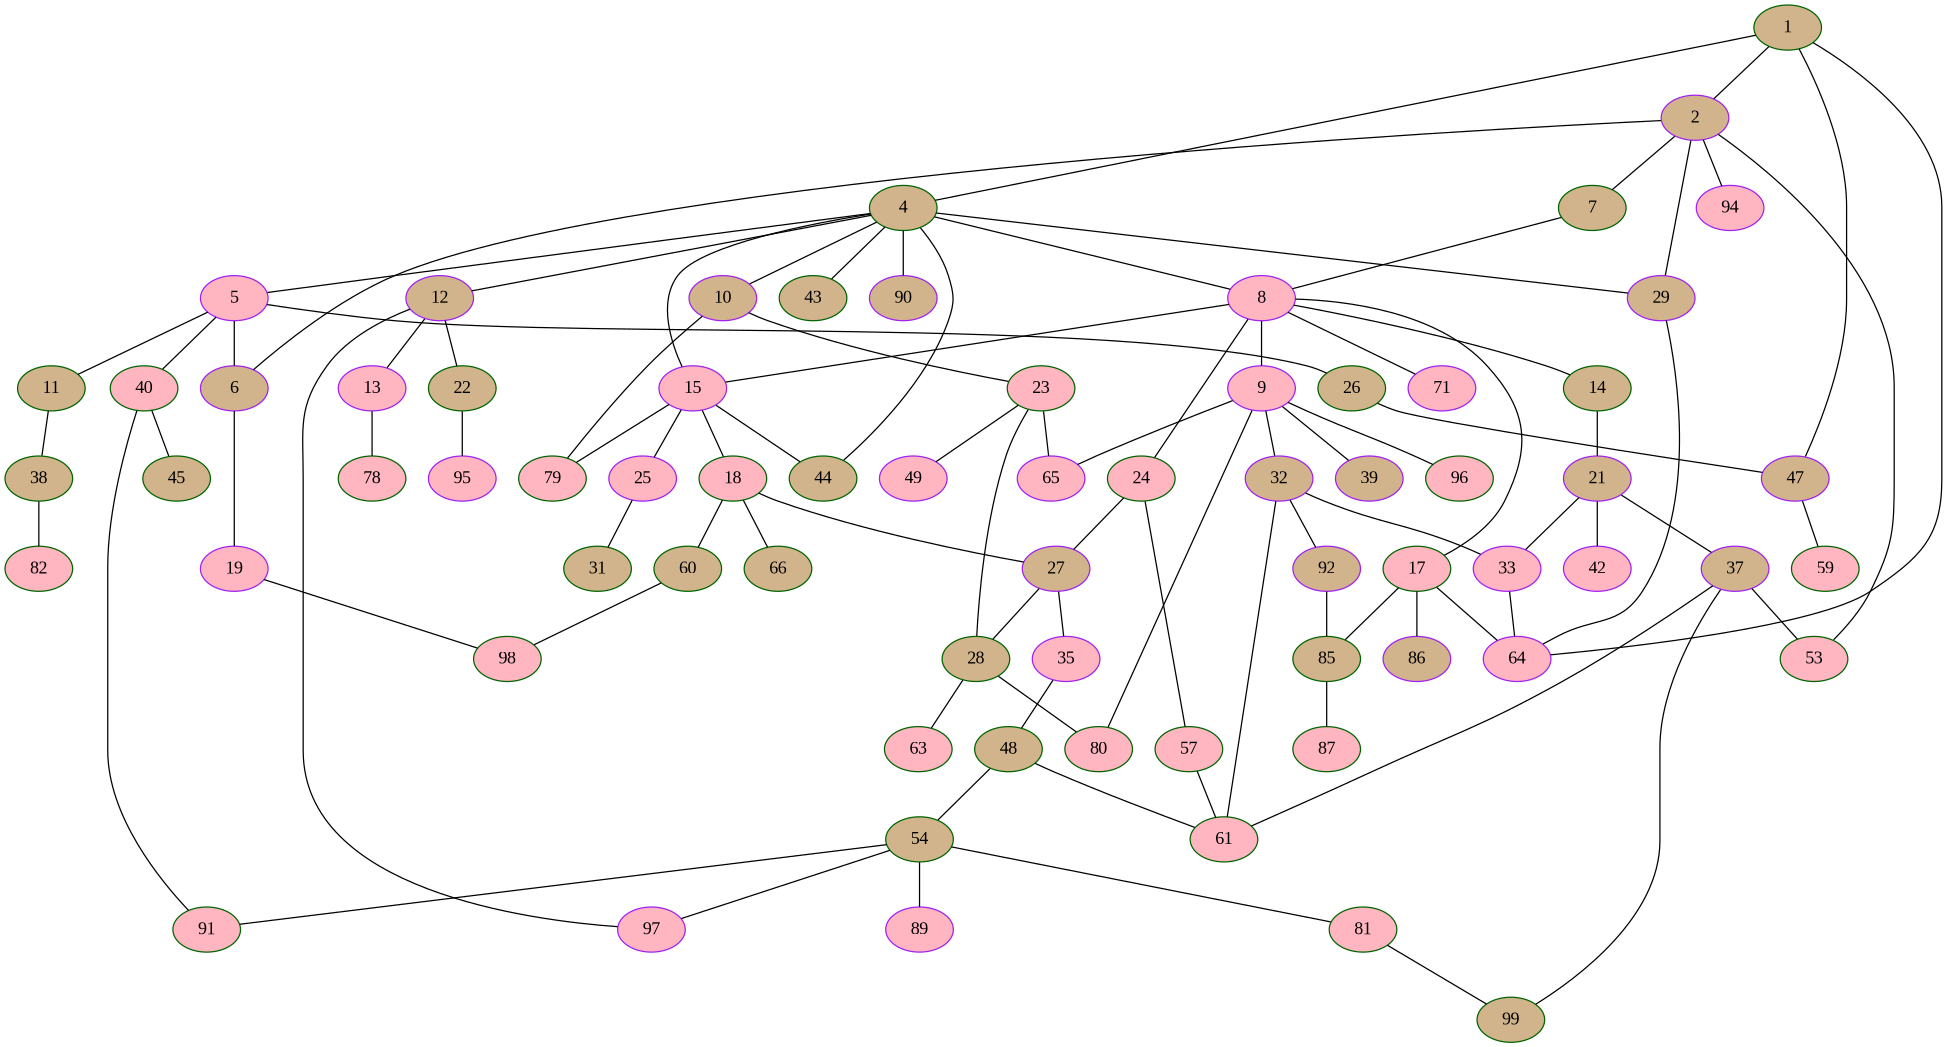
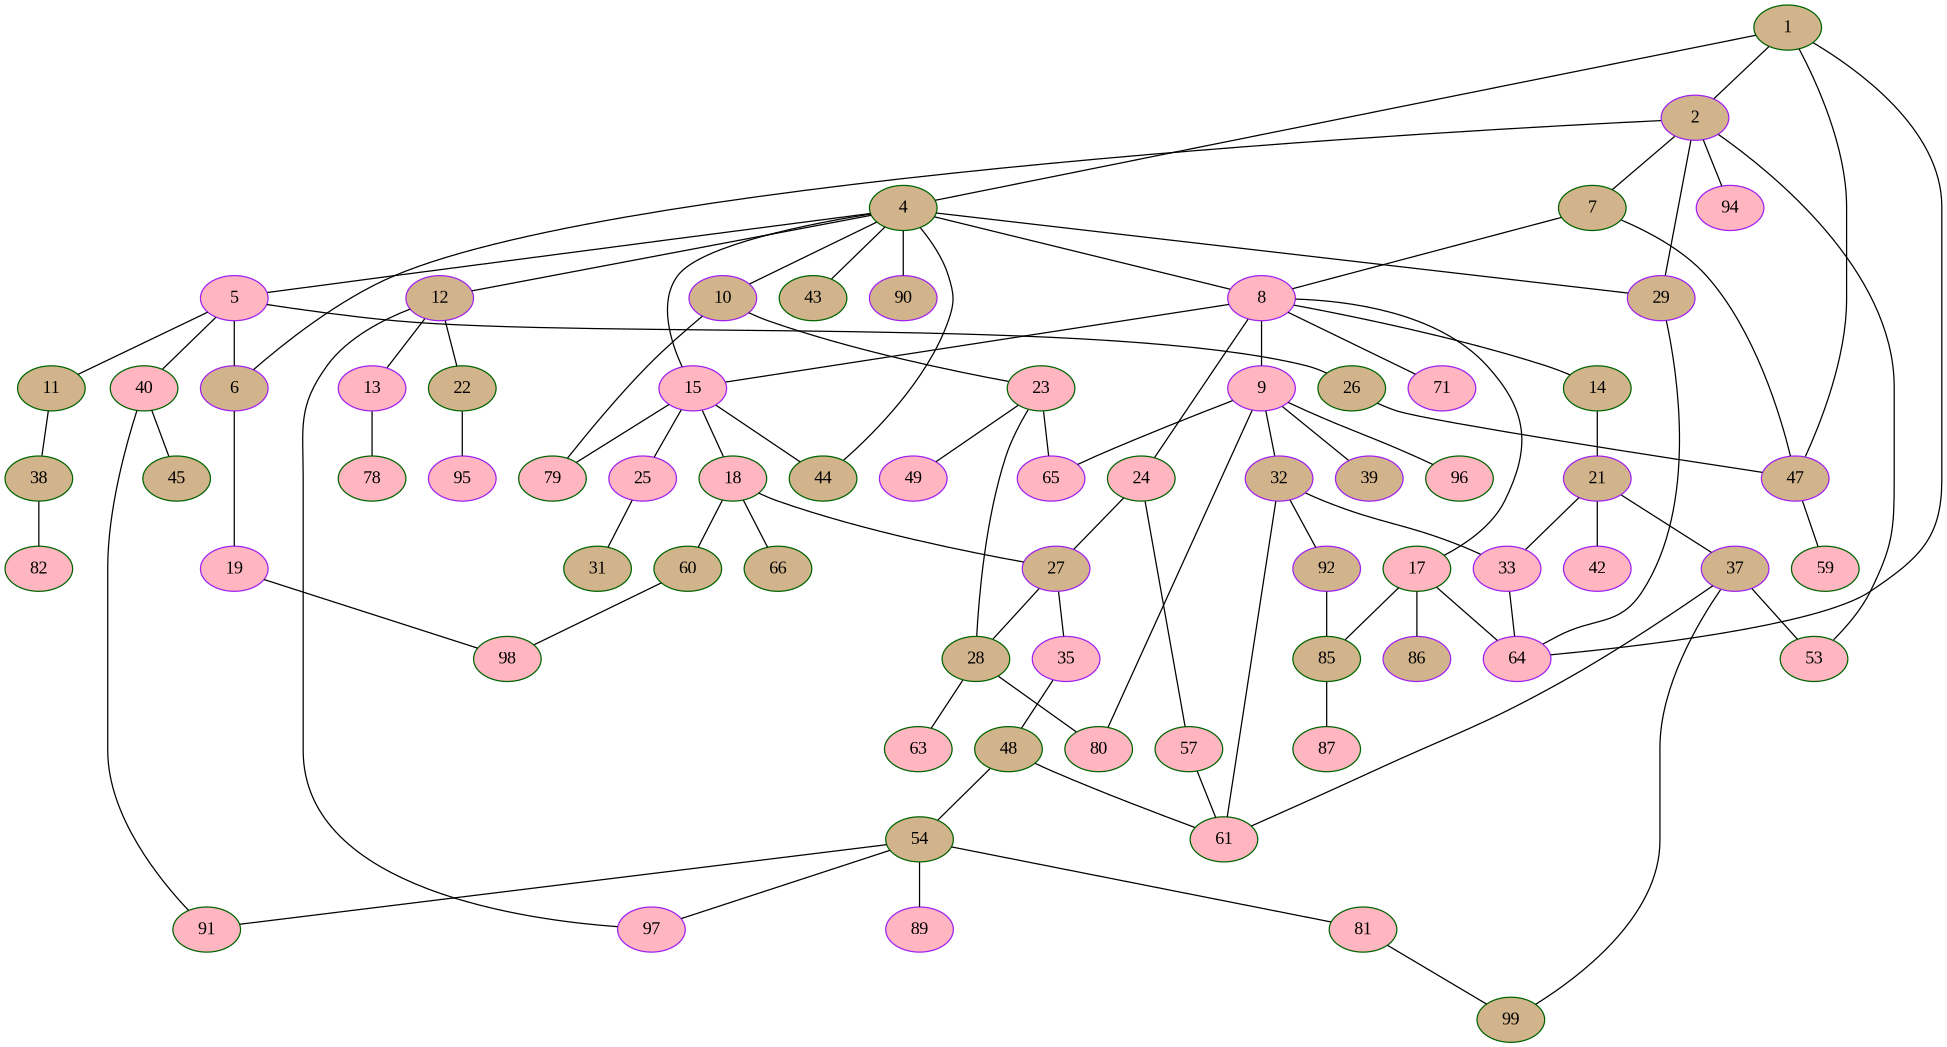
edge "7" -- "47": added
